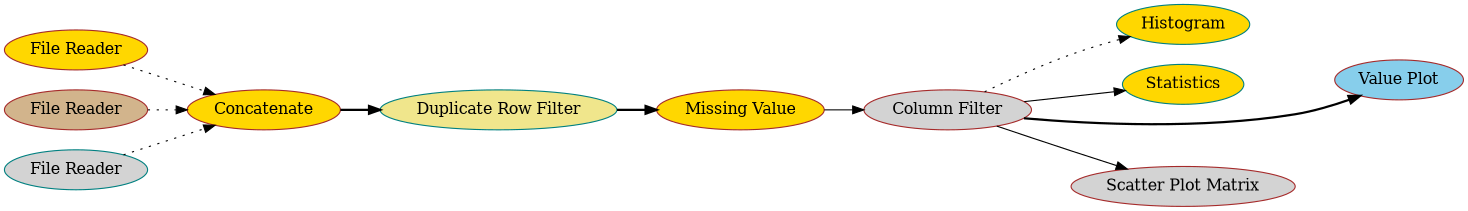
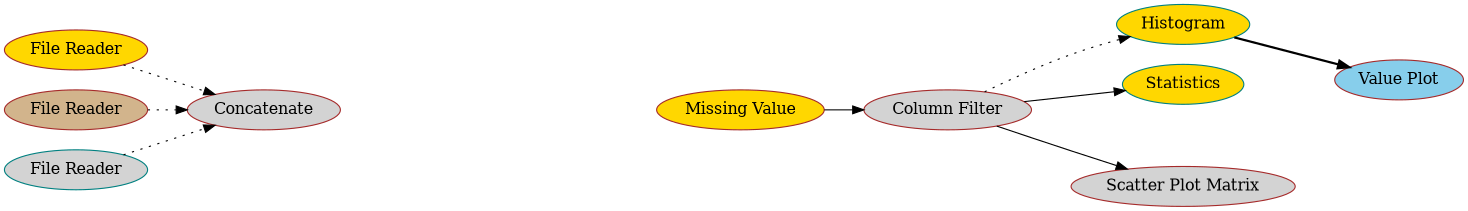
node "Concatenate": fillcolor gold -> lightgrey
node "Duplicate Row Filter": removed
edge "Column Filter" -> "Value Plot": now "Histogram" -> "Value Plot"
